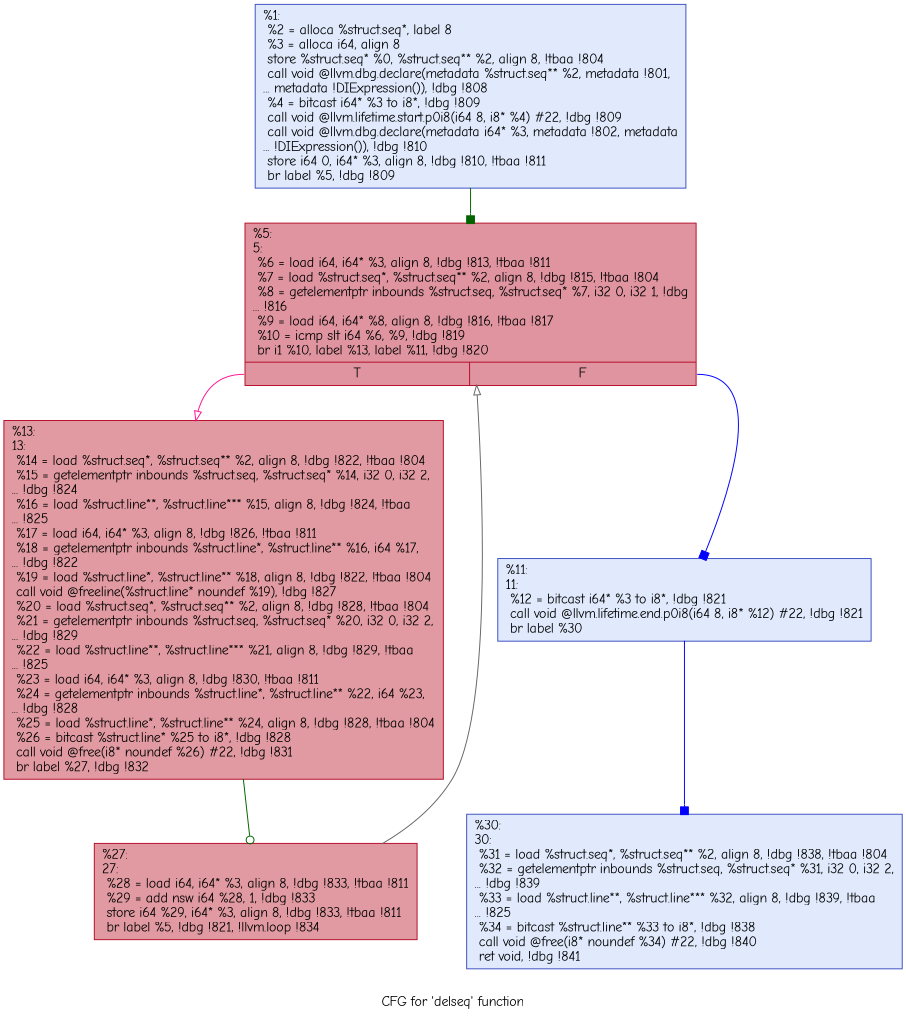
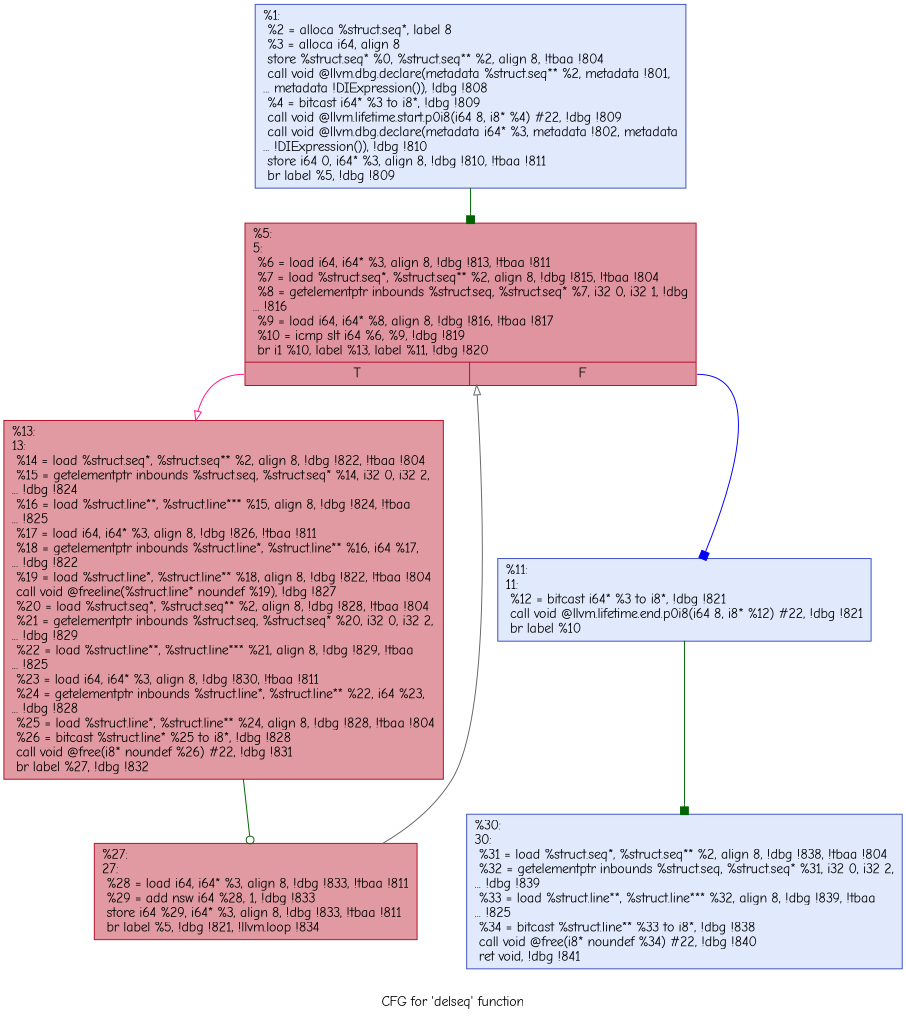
node "%11:": text "br label %30" -> "br label %10"
edge "%11:" -> "%30:": color blue -> darkgreen
